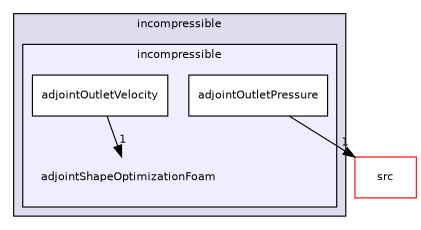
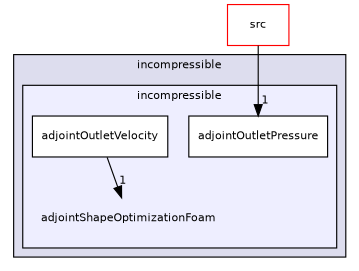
edge "adjointOutletPressure" -> "src": reversed
